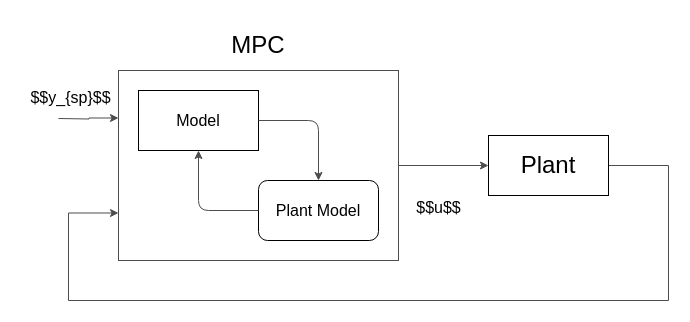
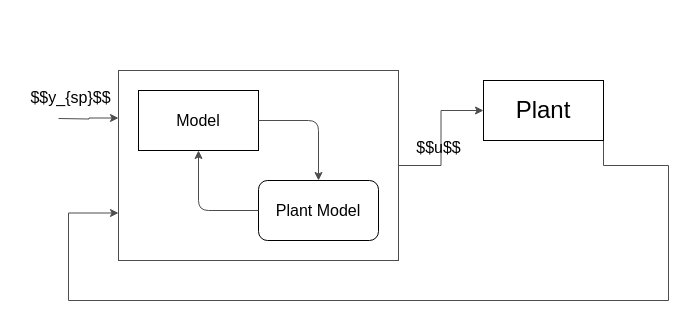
node "MPC": removed
node "Plant": moved (549, 166) -> (544, 111)
node "$$u$$": moved (439, 208) -> (439, 148)
